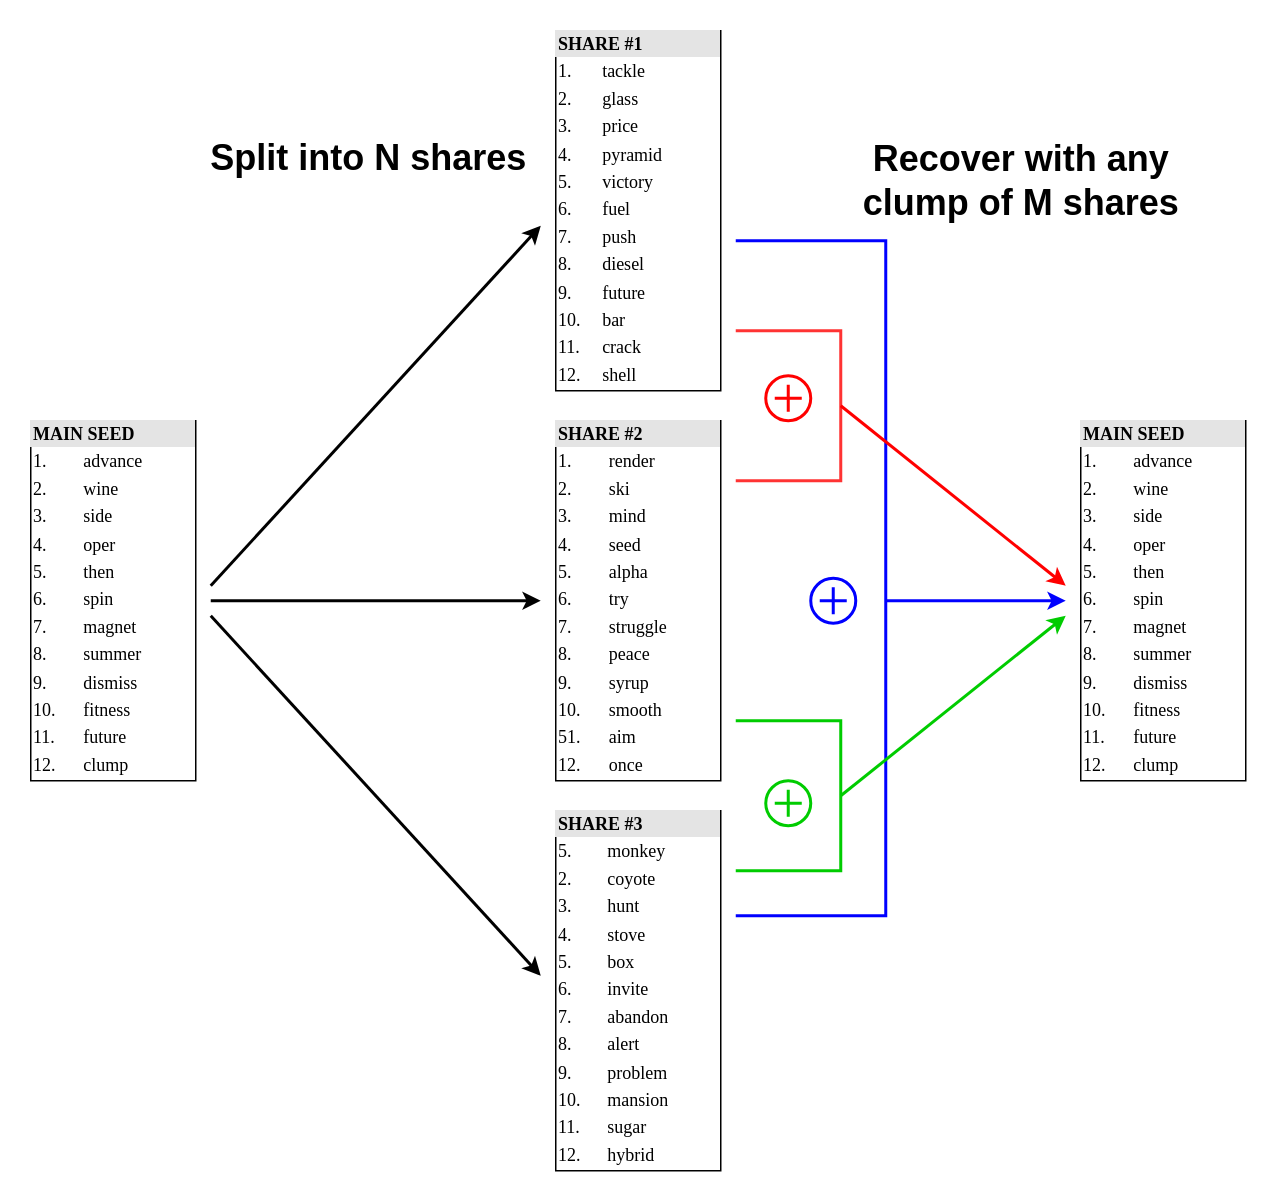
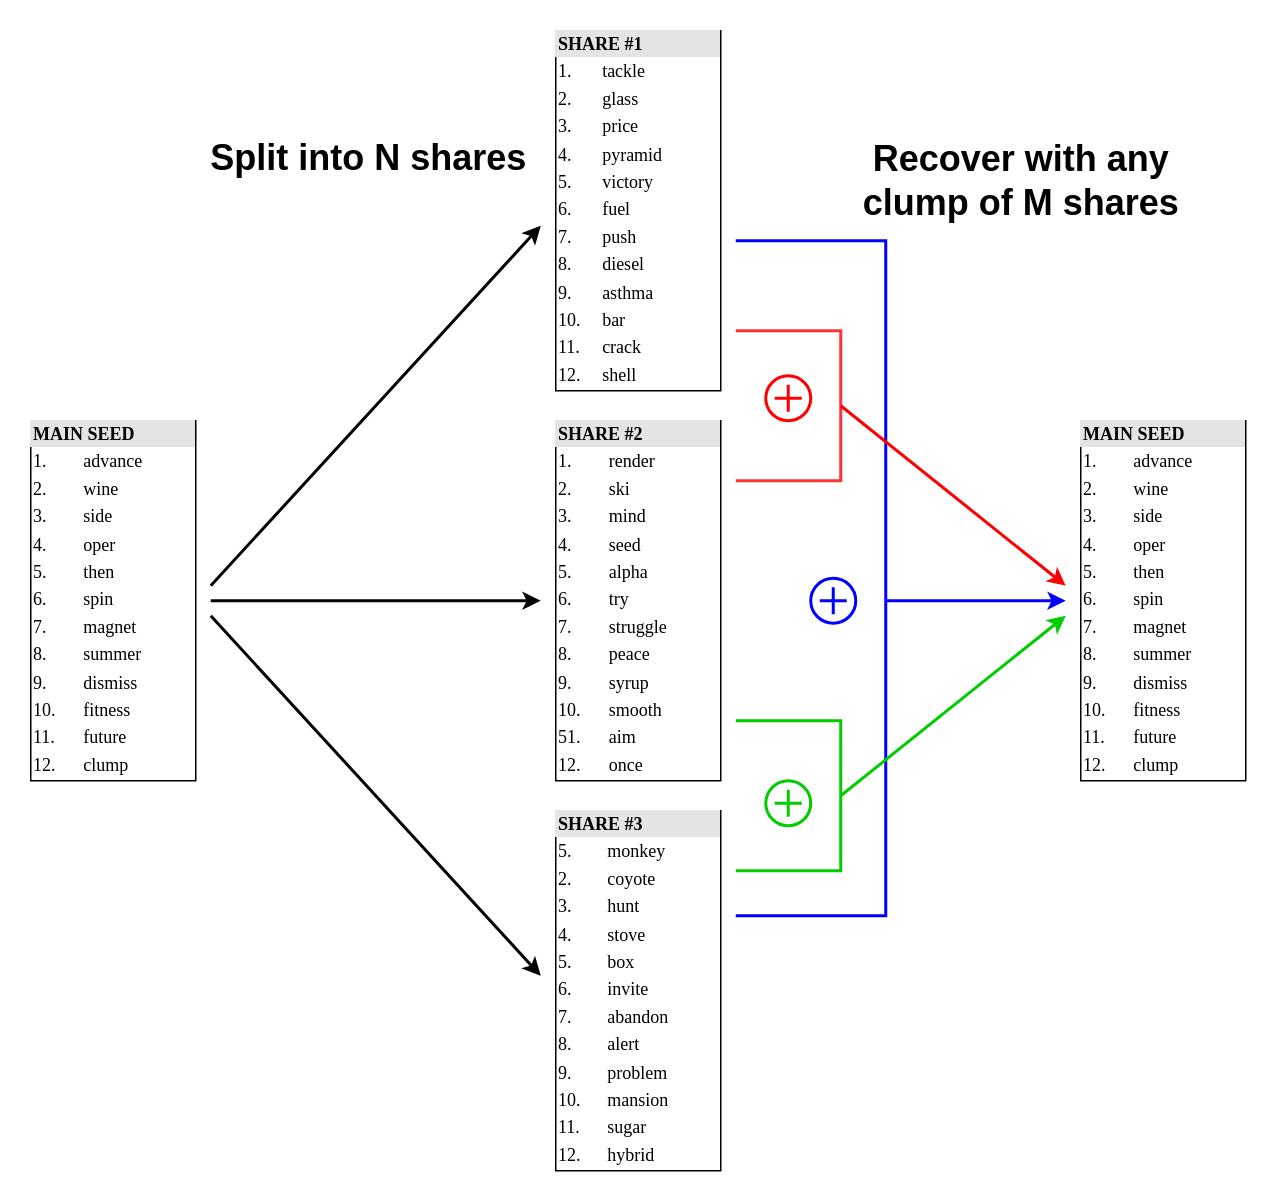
node "SHARE #1 1. tackle 2. glass 3. price 4. pyramid 5. victory 6. fuel 7. push 8. diesel 9. future 10. bar 11. crack 12. shell": label "SHARE #1 1. tackle 2. glass 3. price 4. pyramid 5. victory 6. fuel 7. push 8. diesel 9. future 10. bar 11. crack 12. shell" -> "SHARE #1 1. tackle 2. glass 3. price 4. pyramid 5. victory 6. fuel 7. push 8. diesel 9. asthma 10. bar 11. crack 12. shell"
